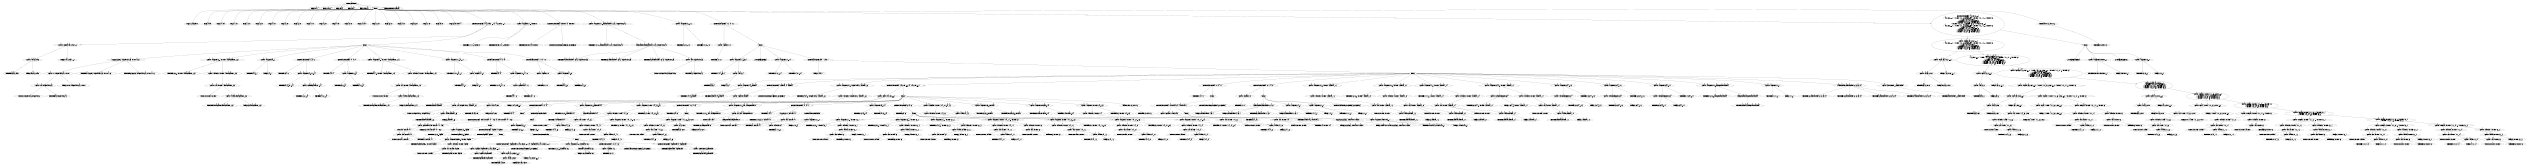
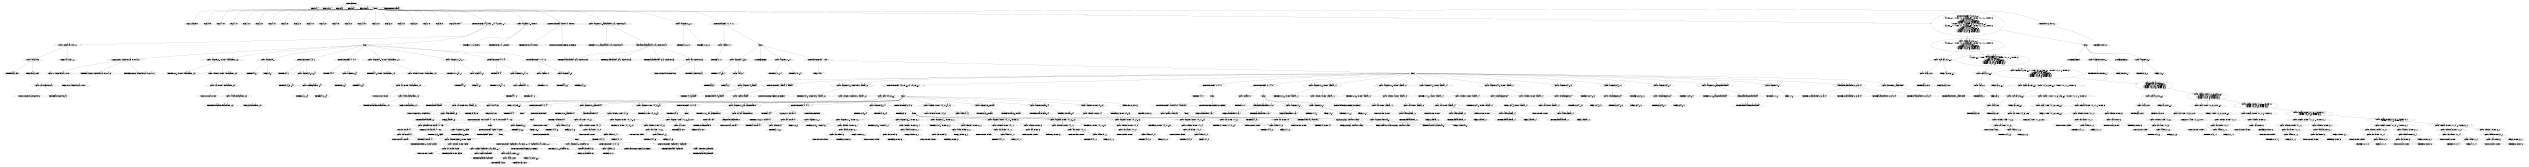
node "(IDENTIFIER,v15,v15 = *(_DWORD *)(cache_tail + 16))": added
node "(IDENTIFIER,big_free,big_free = *(_DWORD *)big_free)": label "(IDENTIFIER,big_free,big_free = *(_DWORD *)big_free)" -> "(IDENTIFIER,big_free,big_free = *(_DWORD *)goto_free)"
